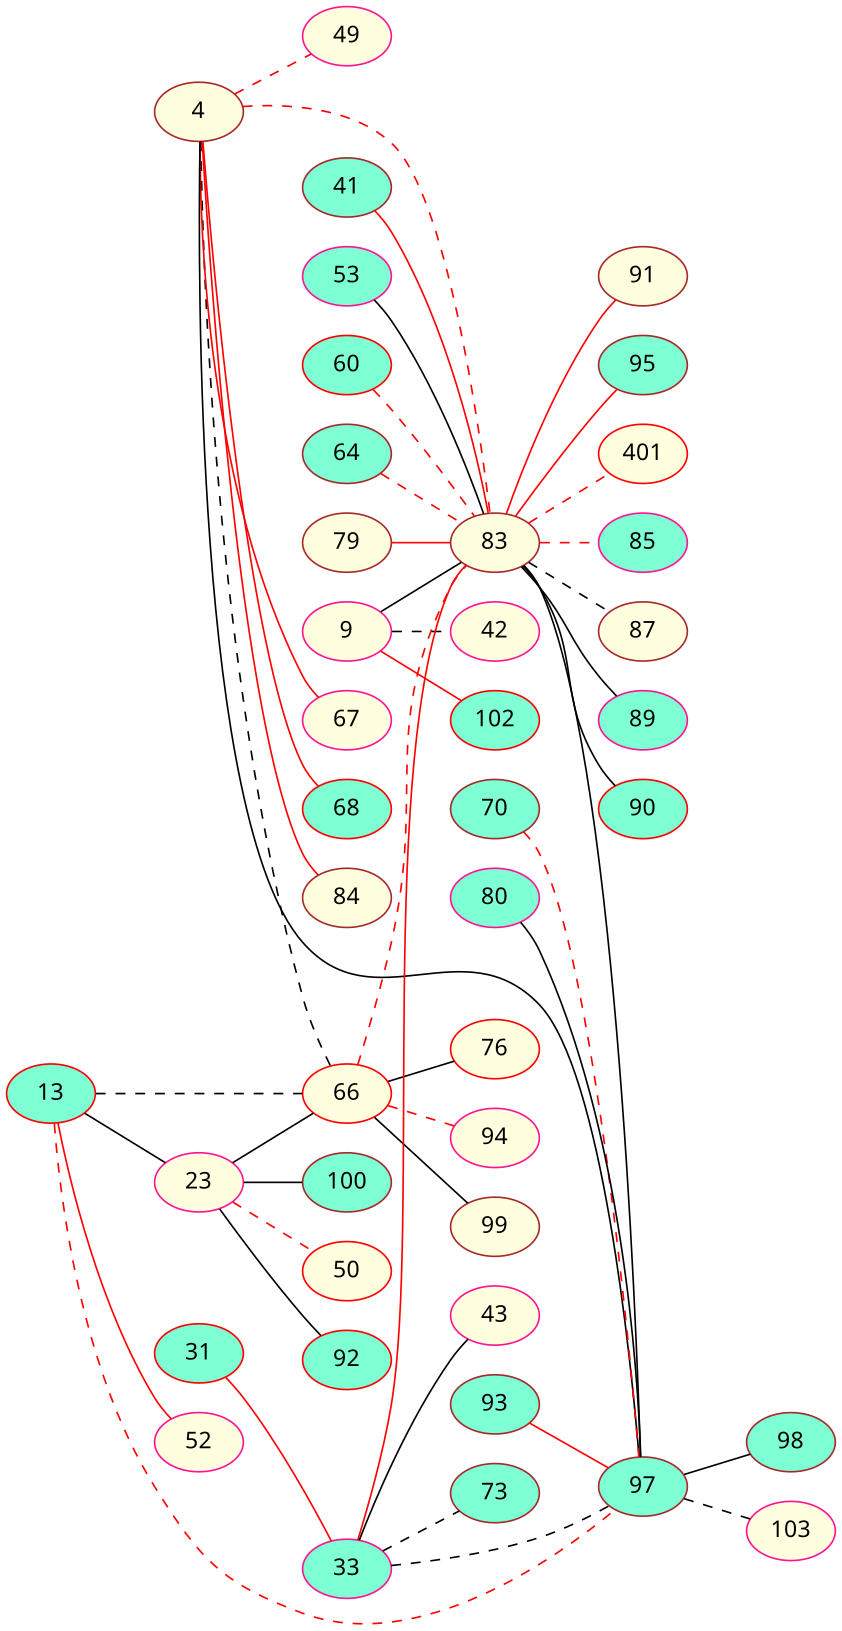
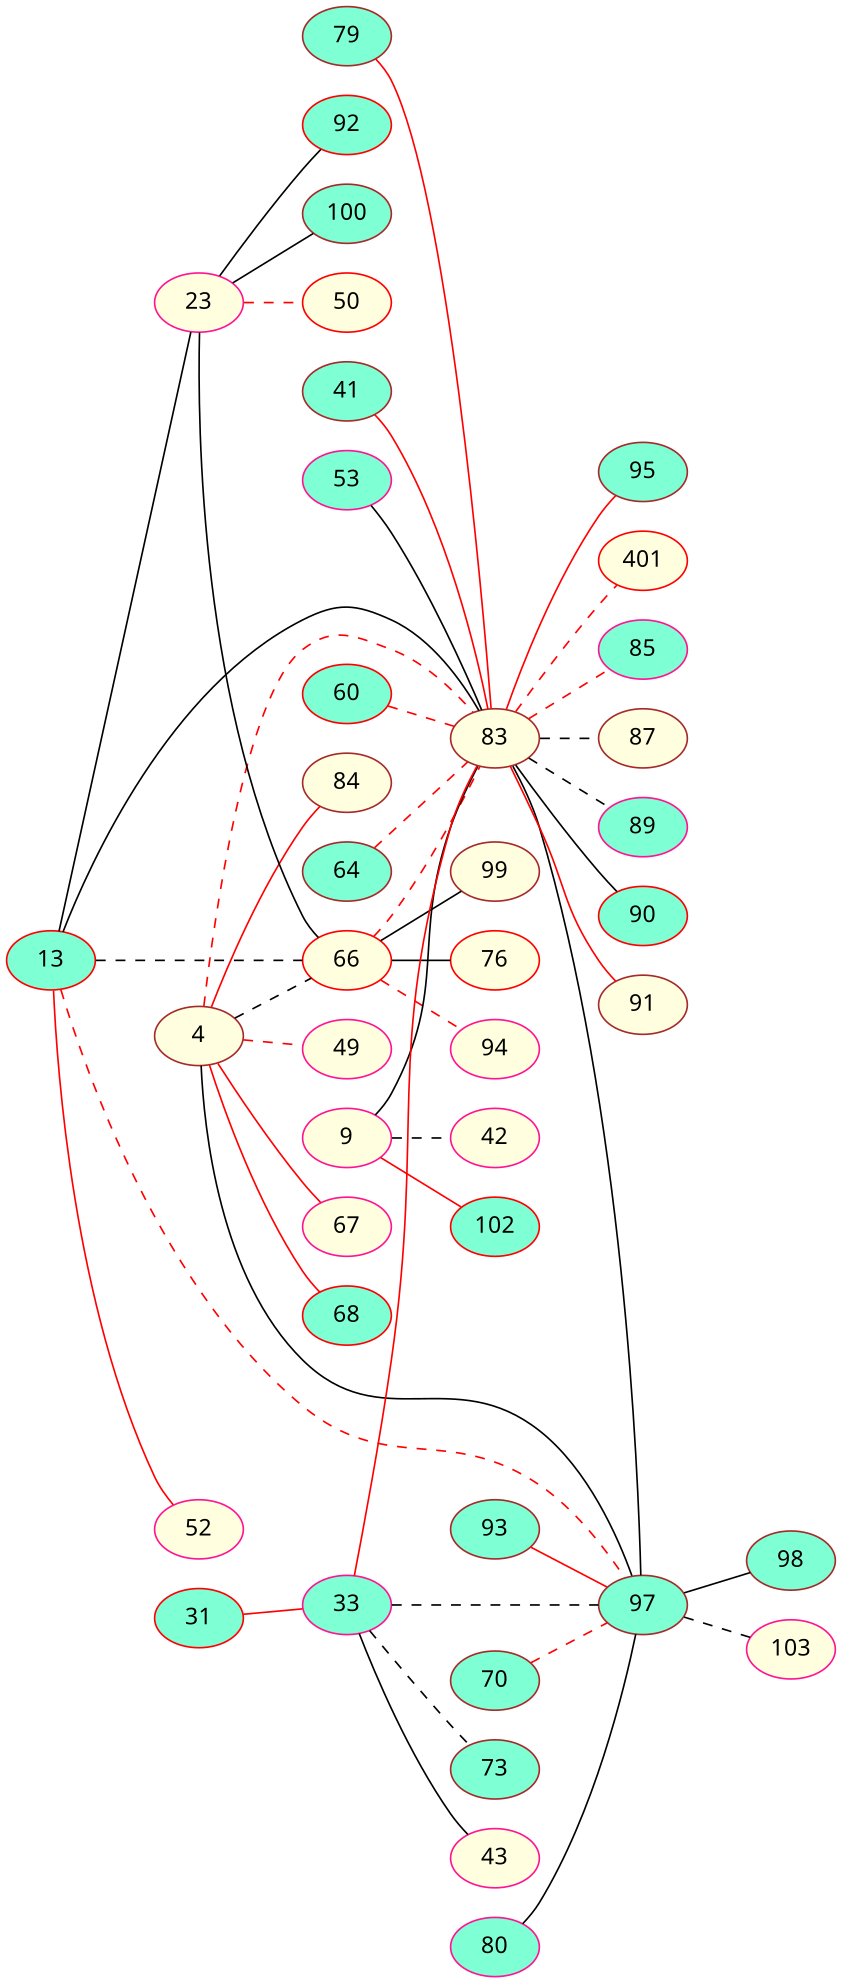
node "79": fillcolor lightyellow -> aquamarine
edge "83" -- "89": style solid -> dashed
edge "83" -- "13": added
